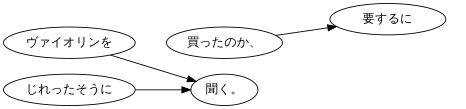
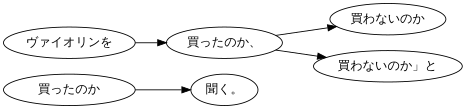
node "要するに": label "要するに" -> "買わないのか"
node "買わないのか」と": added
edge "ヴァイオリンを" -> "聞く。": now "ヴァイオリンを" -> "買ったのか、"
node "じれったそうに": label "じれったそうに" -> "買ったのか"
